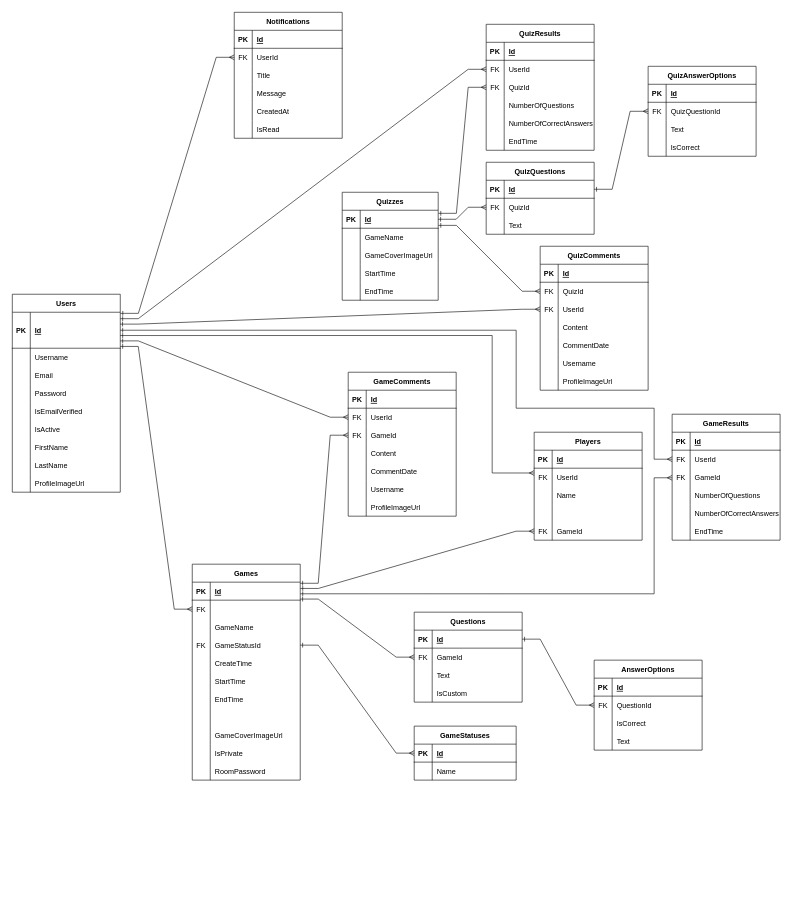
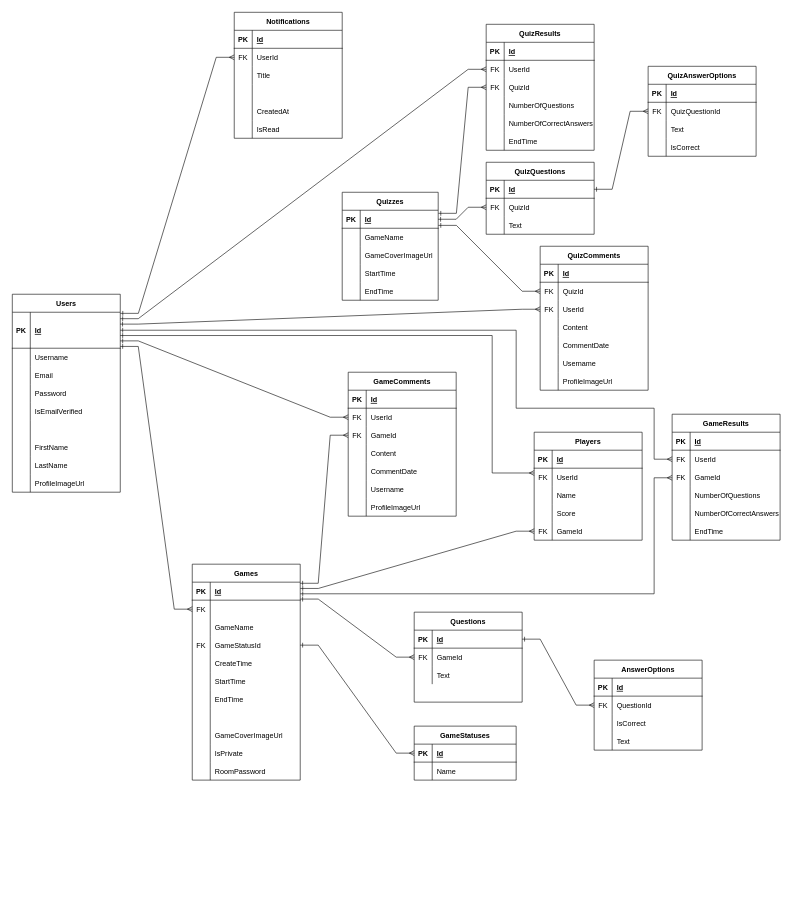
node "Message": removed
node "IsActive": removed
node "Score": added
node "IsCustom": removed
